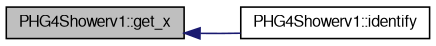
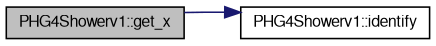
edge "PHG4Showerv1::identify" -> "PHG4Showerv1::get_x": reversed
